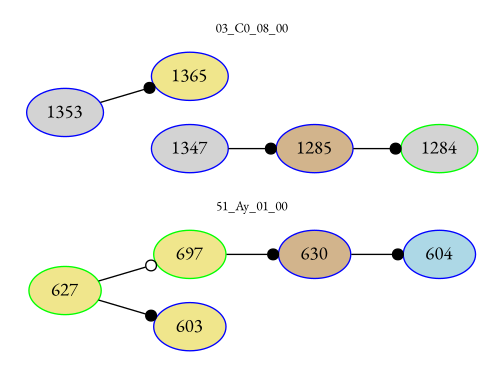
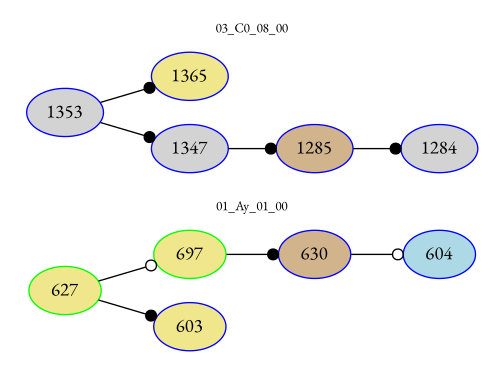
edge "1353" -> "1347": added
node "1284": color green -> blue
cluster "51_Ay_01_00": label "51_Ay_01_00" -> "01_Ay_01_00"
edge "630" -> "604": arrowhead dot -> odot
